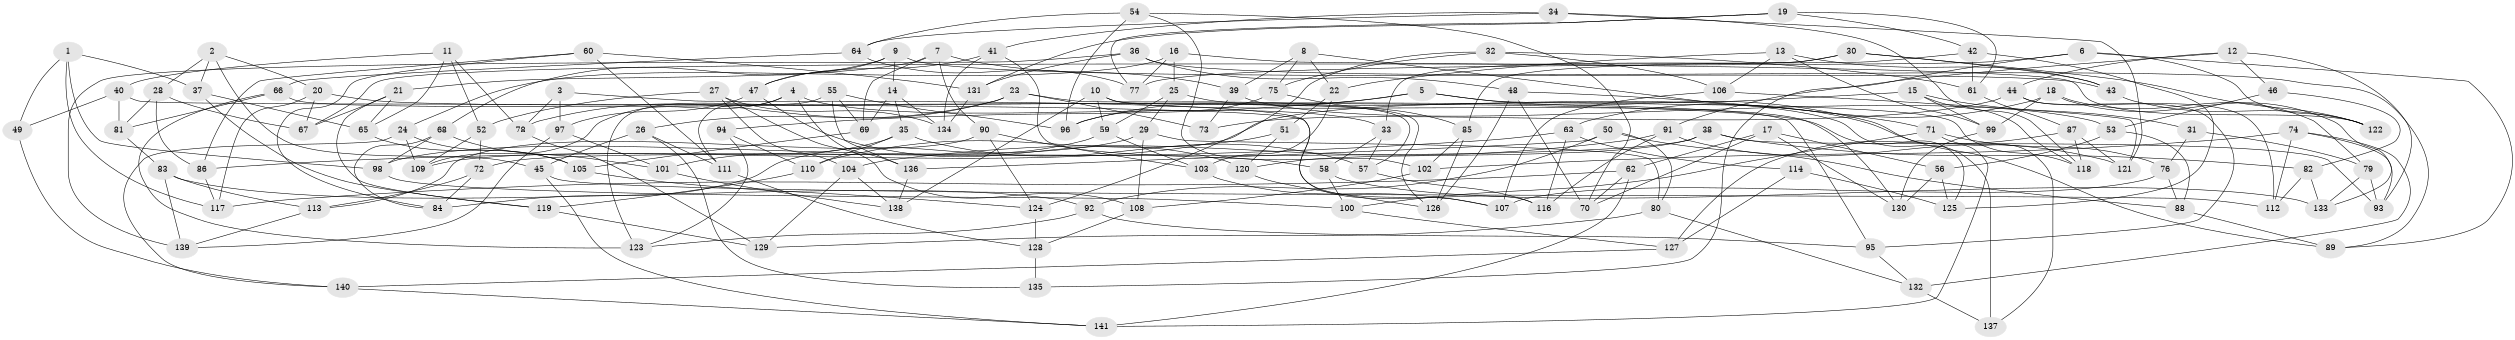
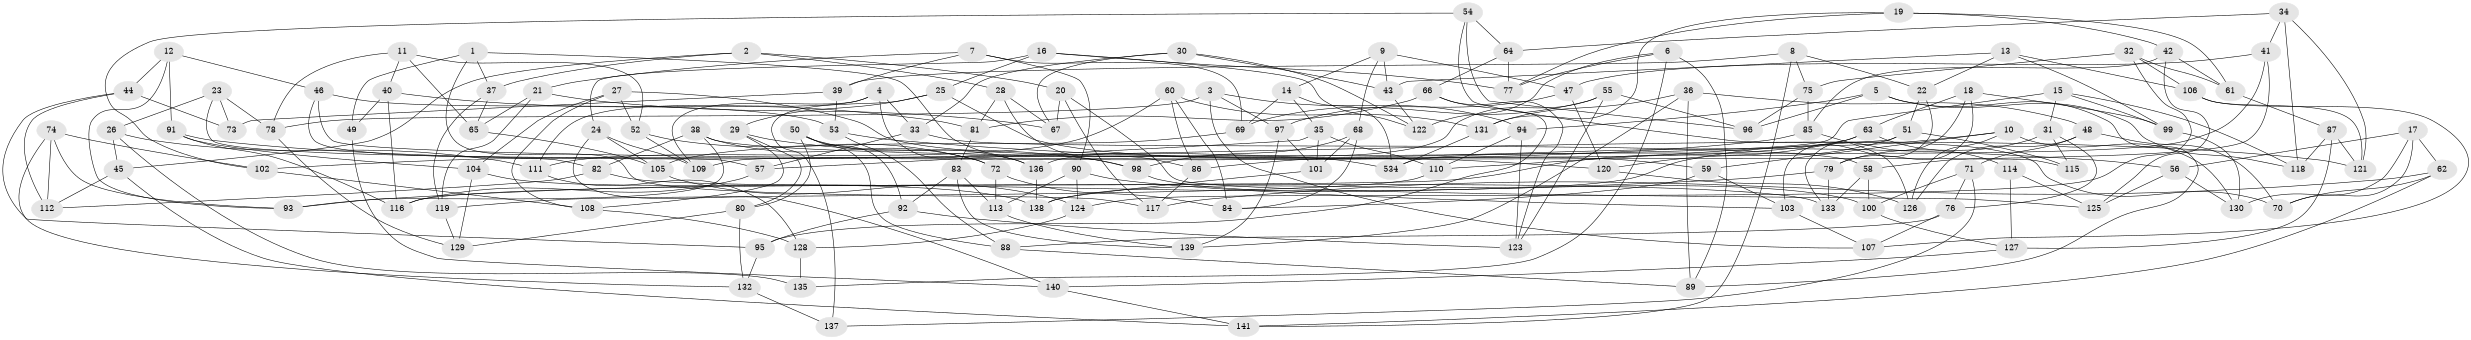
edge "3" -- "94": added
node "134": label "134" -> "534"
node "115": added
